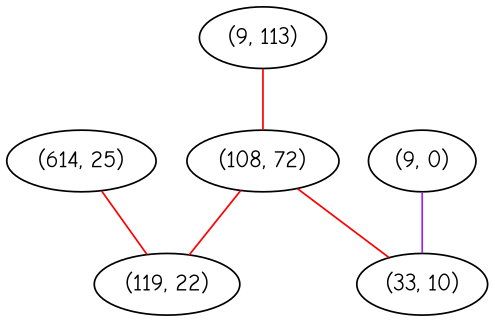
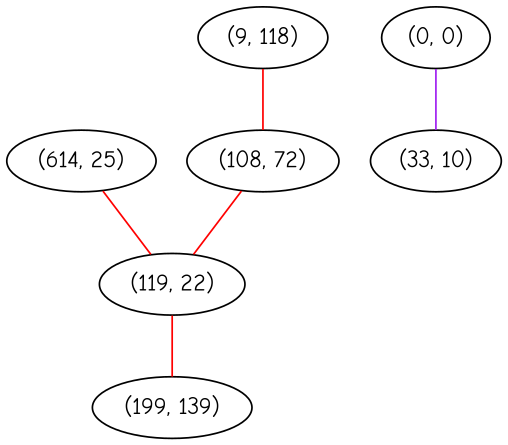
node "(9, 113)": label "(9, 113)" -> "(9, 118)"
node "(9, 0)": label "(9, 0)" -> "(0, 0)"
edge "(108, 72)" -- "(33, 10)": removed
node "(199, 139)": added
